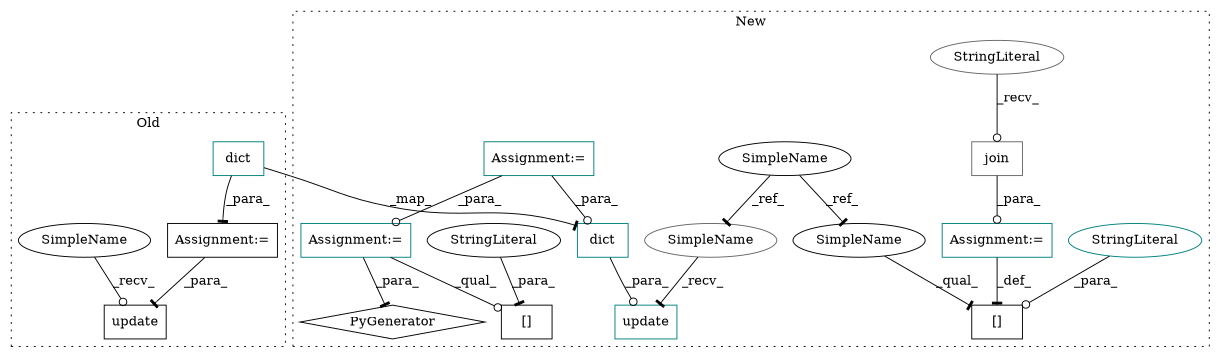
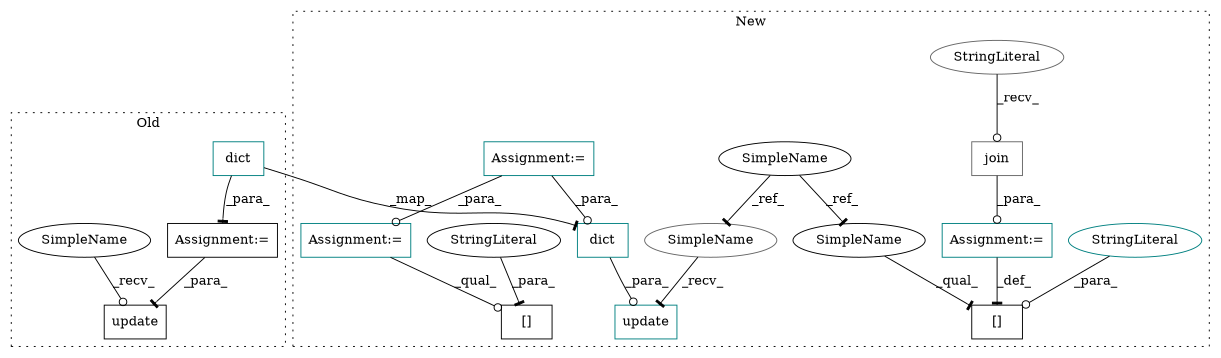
node "PyGenerator": removed
